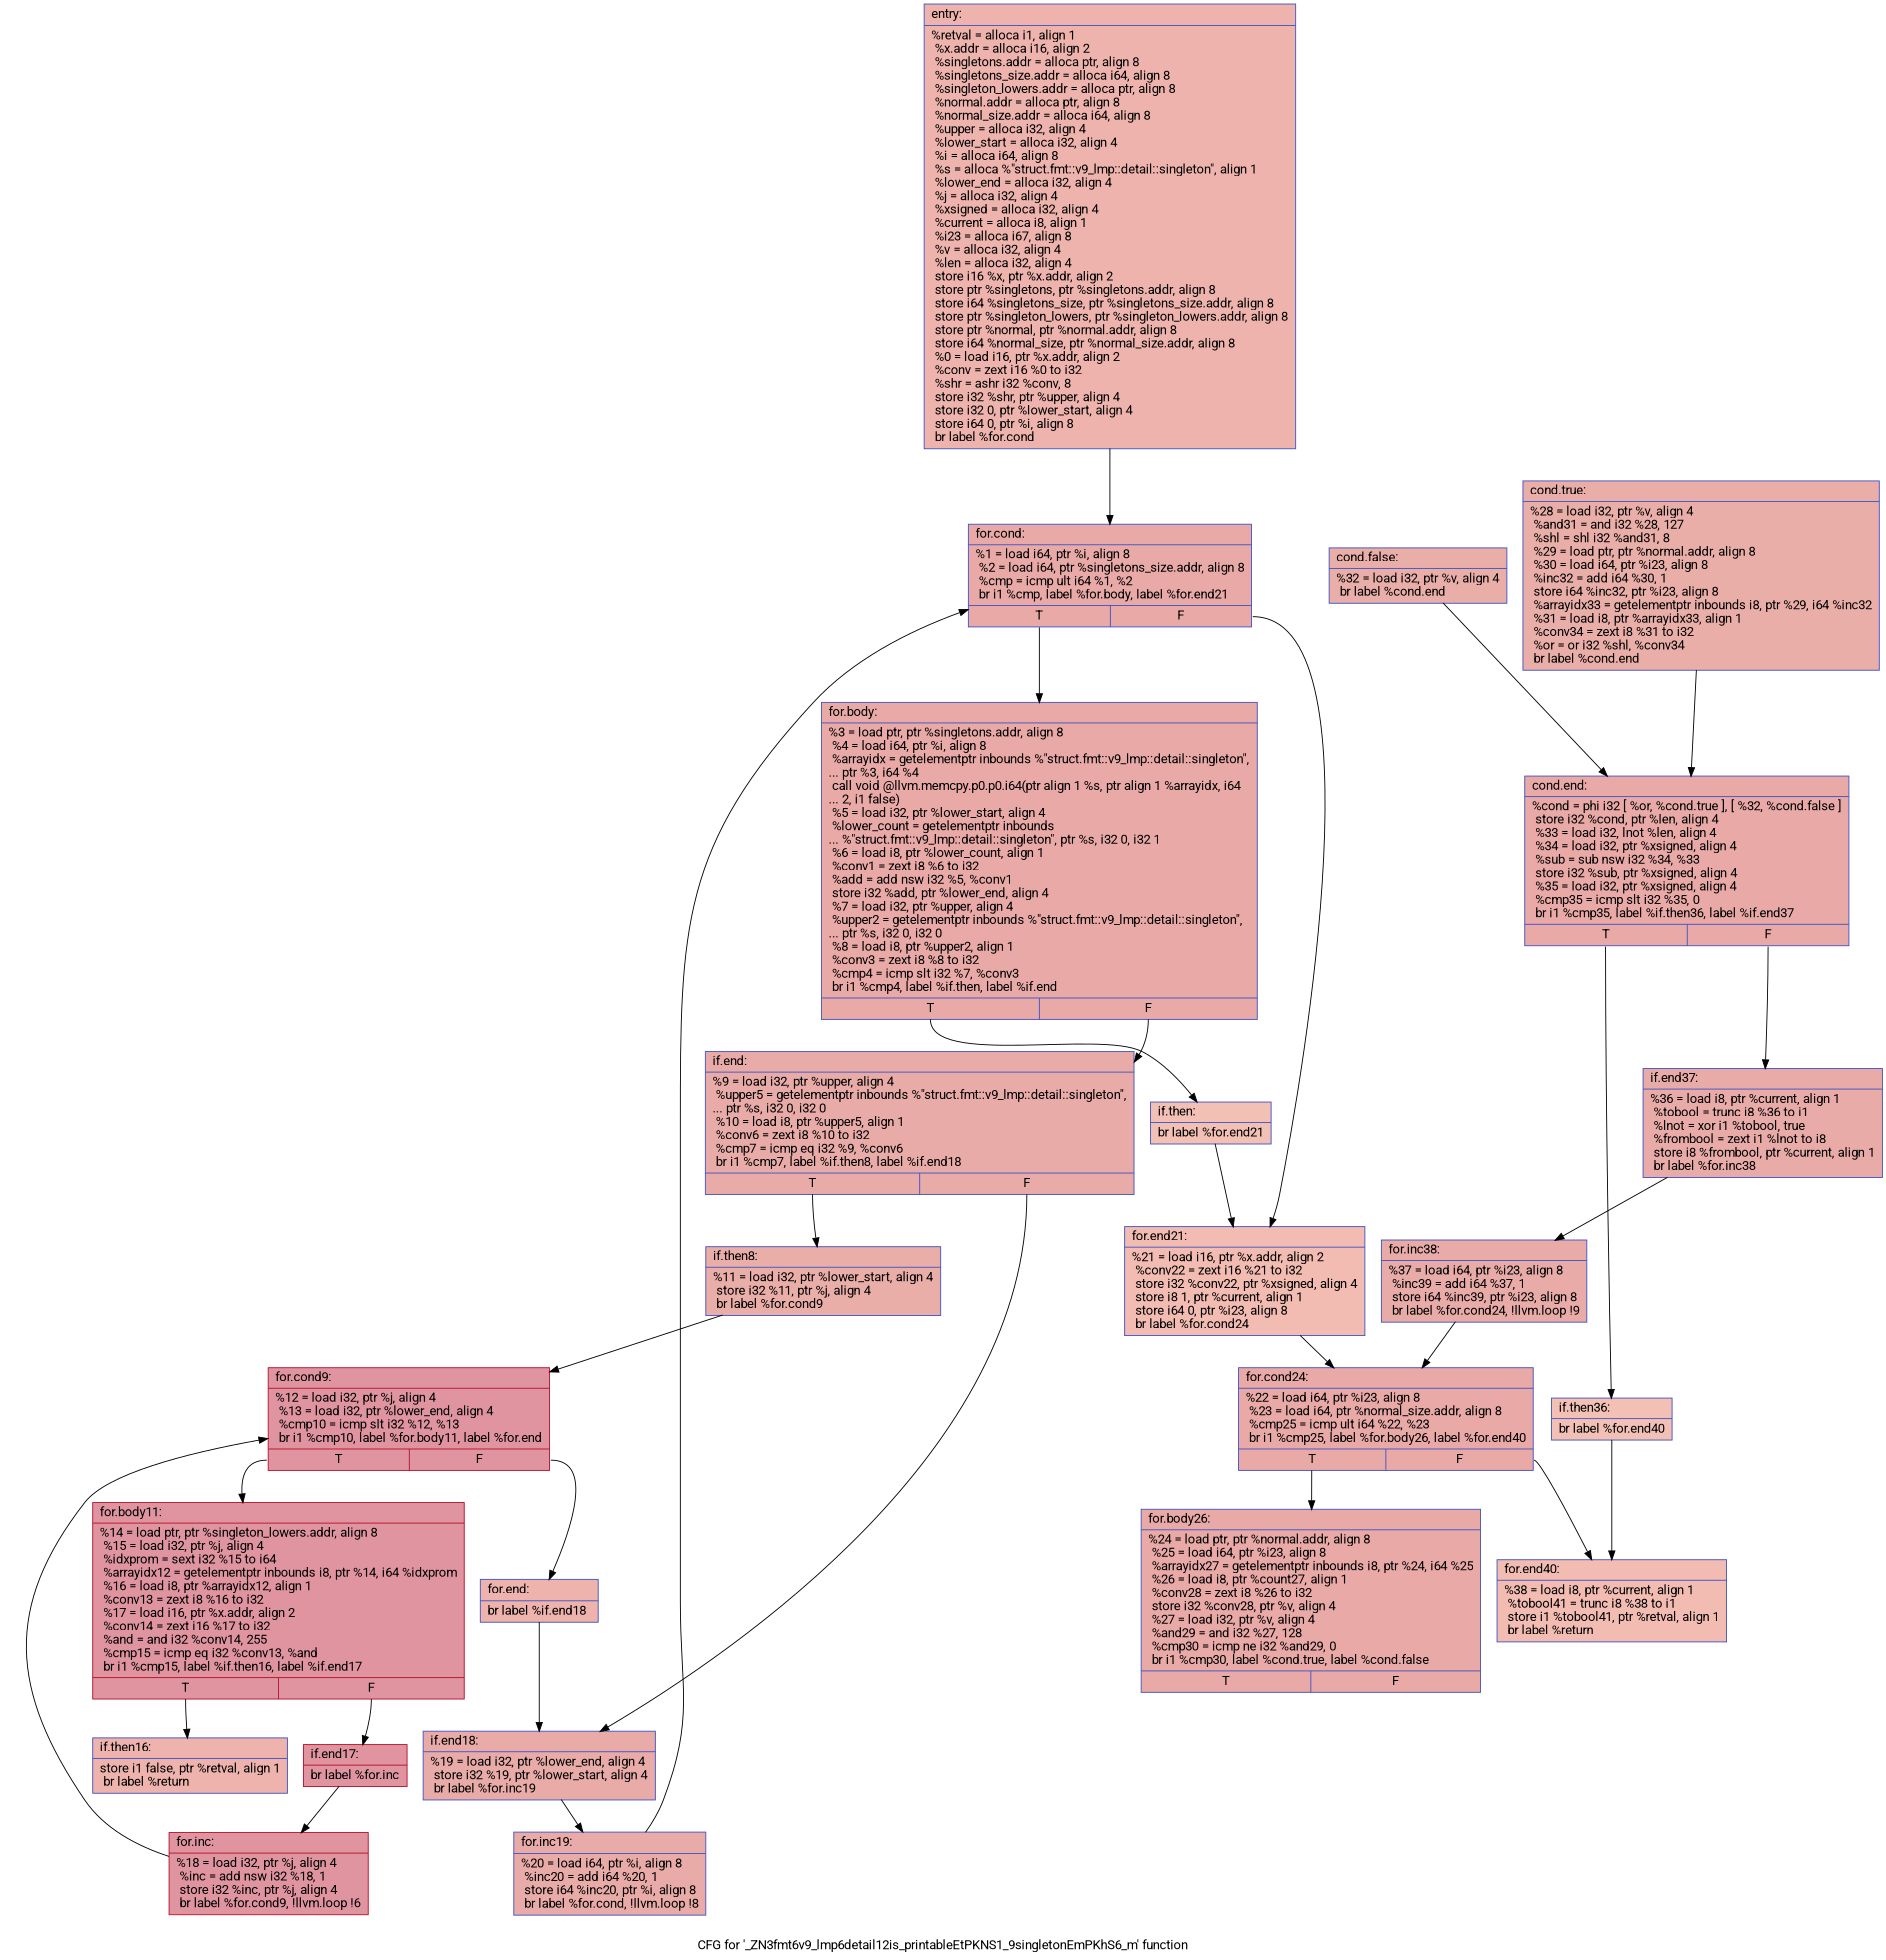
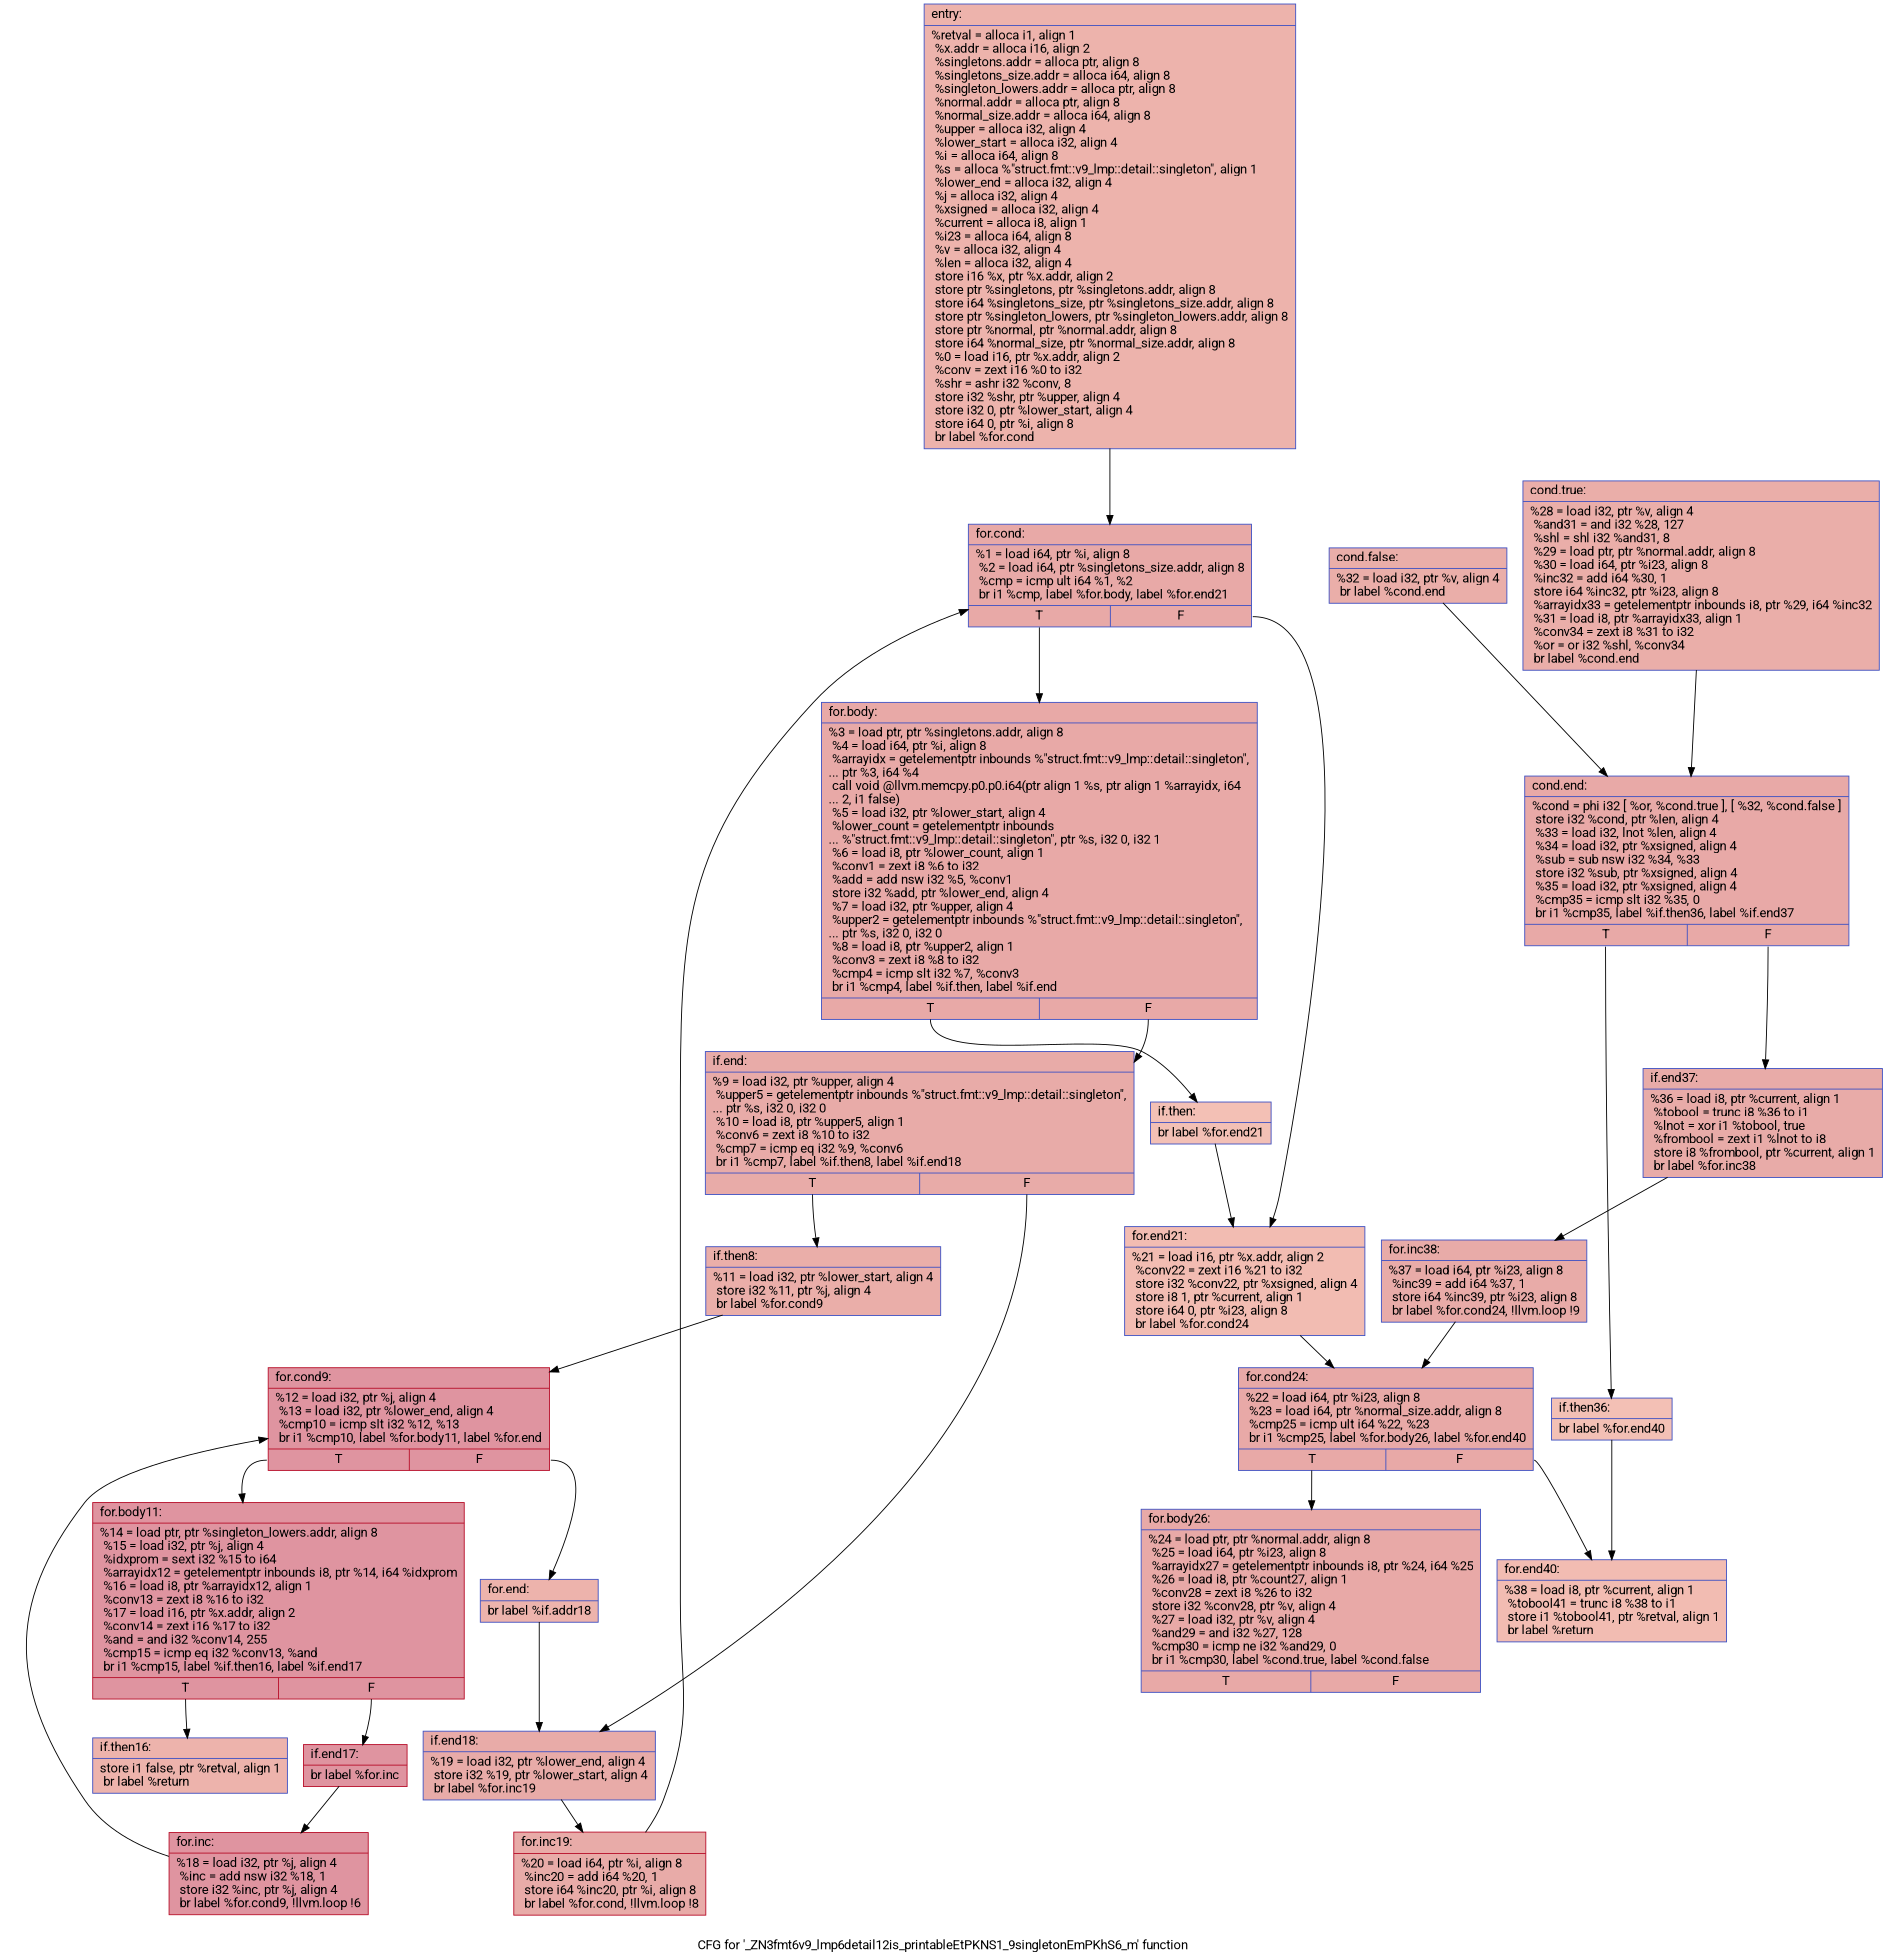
node "entry:": text "%i23 = alloca i67, align 8" -> "%i23 = alloca i64, align 8"
node "for.end:": text "br label %if.end18" -> "br label %if.addr18"
node "for.inc19:": color #3d50c3ff -> #b70d28ff
